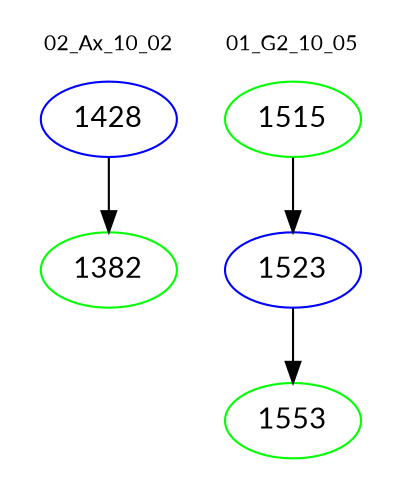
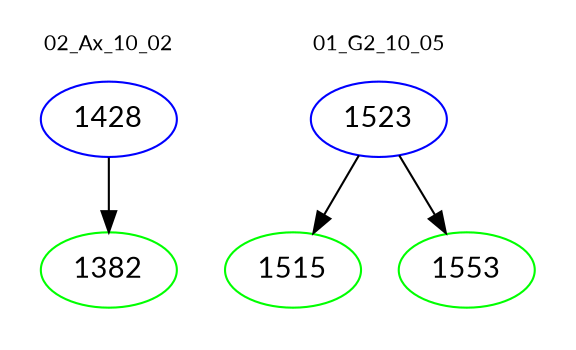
edge "1515" -> "1523": reversed
